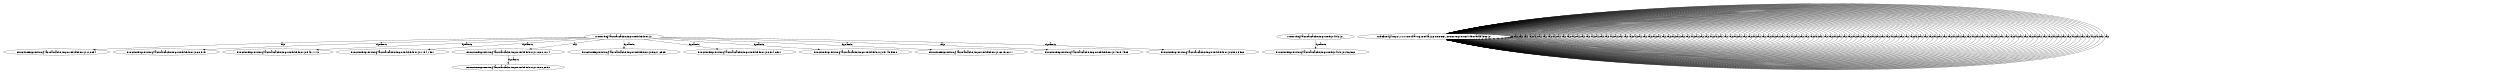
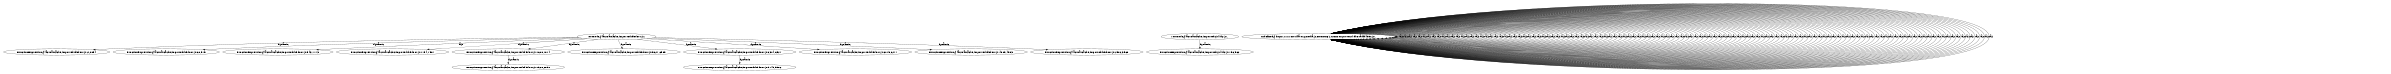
edge "rootNode@lacuna_cache/imported_b5d80r.js:," -> "FunctionExpression@lacuna_cache/imported_b5d80r.js:2,2894": label "tajs" -> "dynamic"
edge "rootNode@lacuna_cache/imported_b5d80r.js:," -> "FunctionExpression@lacuna_cache/imported_b5d80r.js:943,1173": label "dynamic" -> "tajs"
edge "rootNode@lacuna_cache/imported_b5d80r.js:," -> "FunctionExpression@lacuna_cache/imported_b5d80r.js:1608,1814": label "tajs" -> "dynamic"
edge "rootNode@lacuna_cache/imported_b5d80r.js:," -> "FunctionExpression@lacuna_cache/imported_b5d80r.js:5745,5982": now "FunctionExpression@lacuna_cache/imported_b5d80r.js:6304,6527" -> "FunctionExpression@lacuna_cache/imported_b5d80r.js:5745,5982"
edge "rootNode@lacuna_cache/imported_b5d80r.js:," -> "FunctionExpression@lacuna_cache/imported_b5d80r.js:4809,4983": label "tajs" -> "dynamic"
